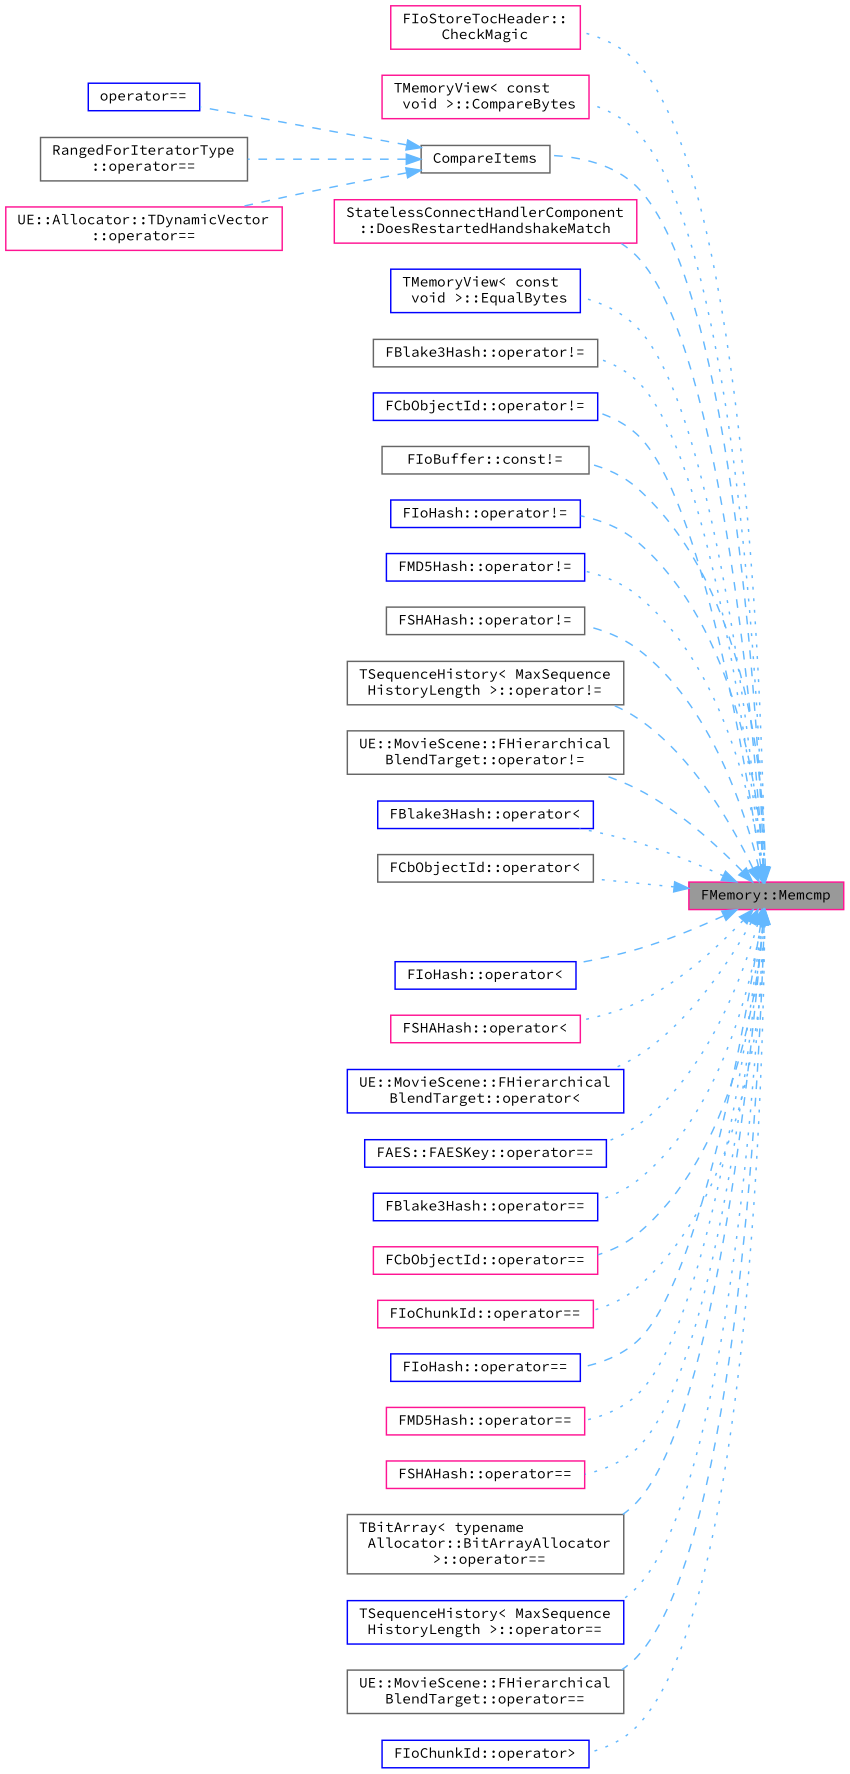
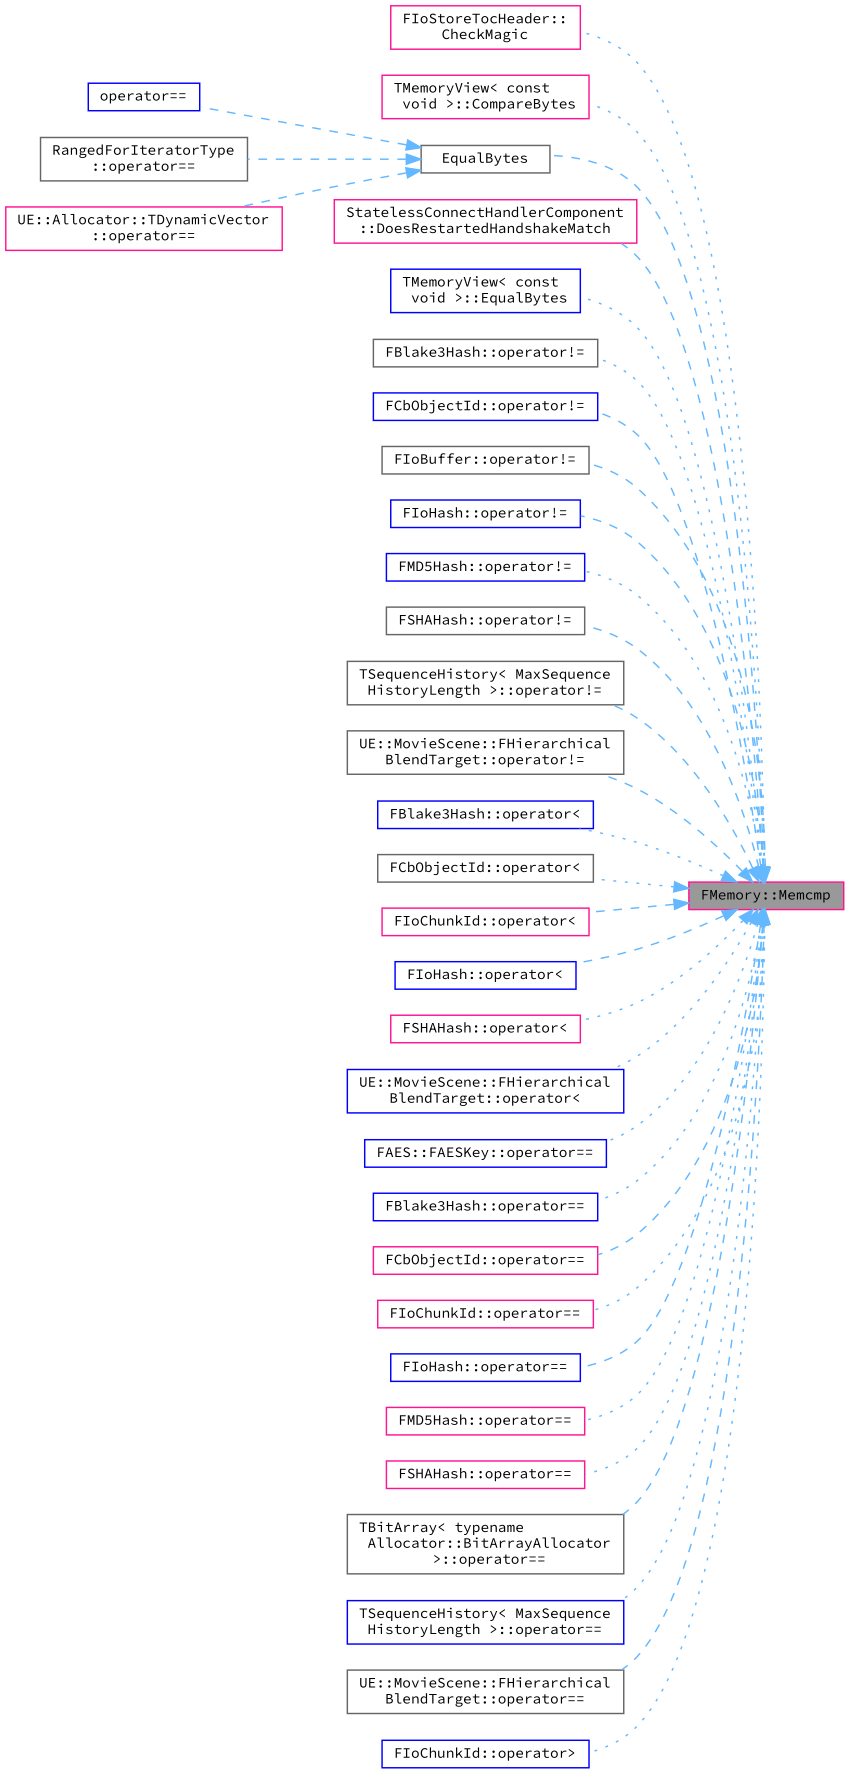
node "CompareItems": label "CompareItems" -> "EqualBytes"
node "FIoBuffer::const!=": label "FIoBuffer::const!=" -> "FIoBuffer::operator!="
node "FIoChunkId::operator<": added
